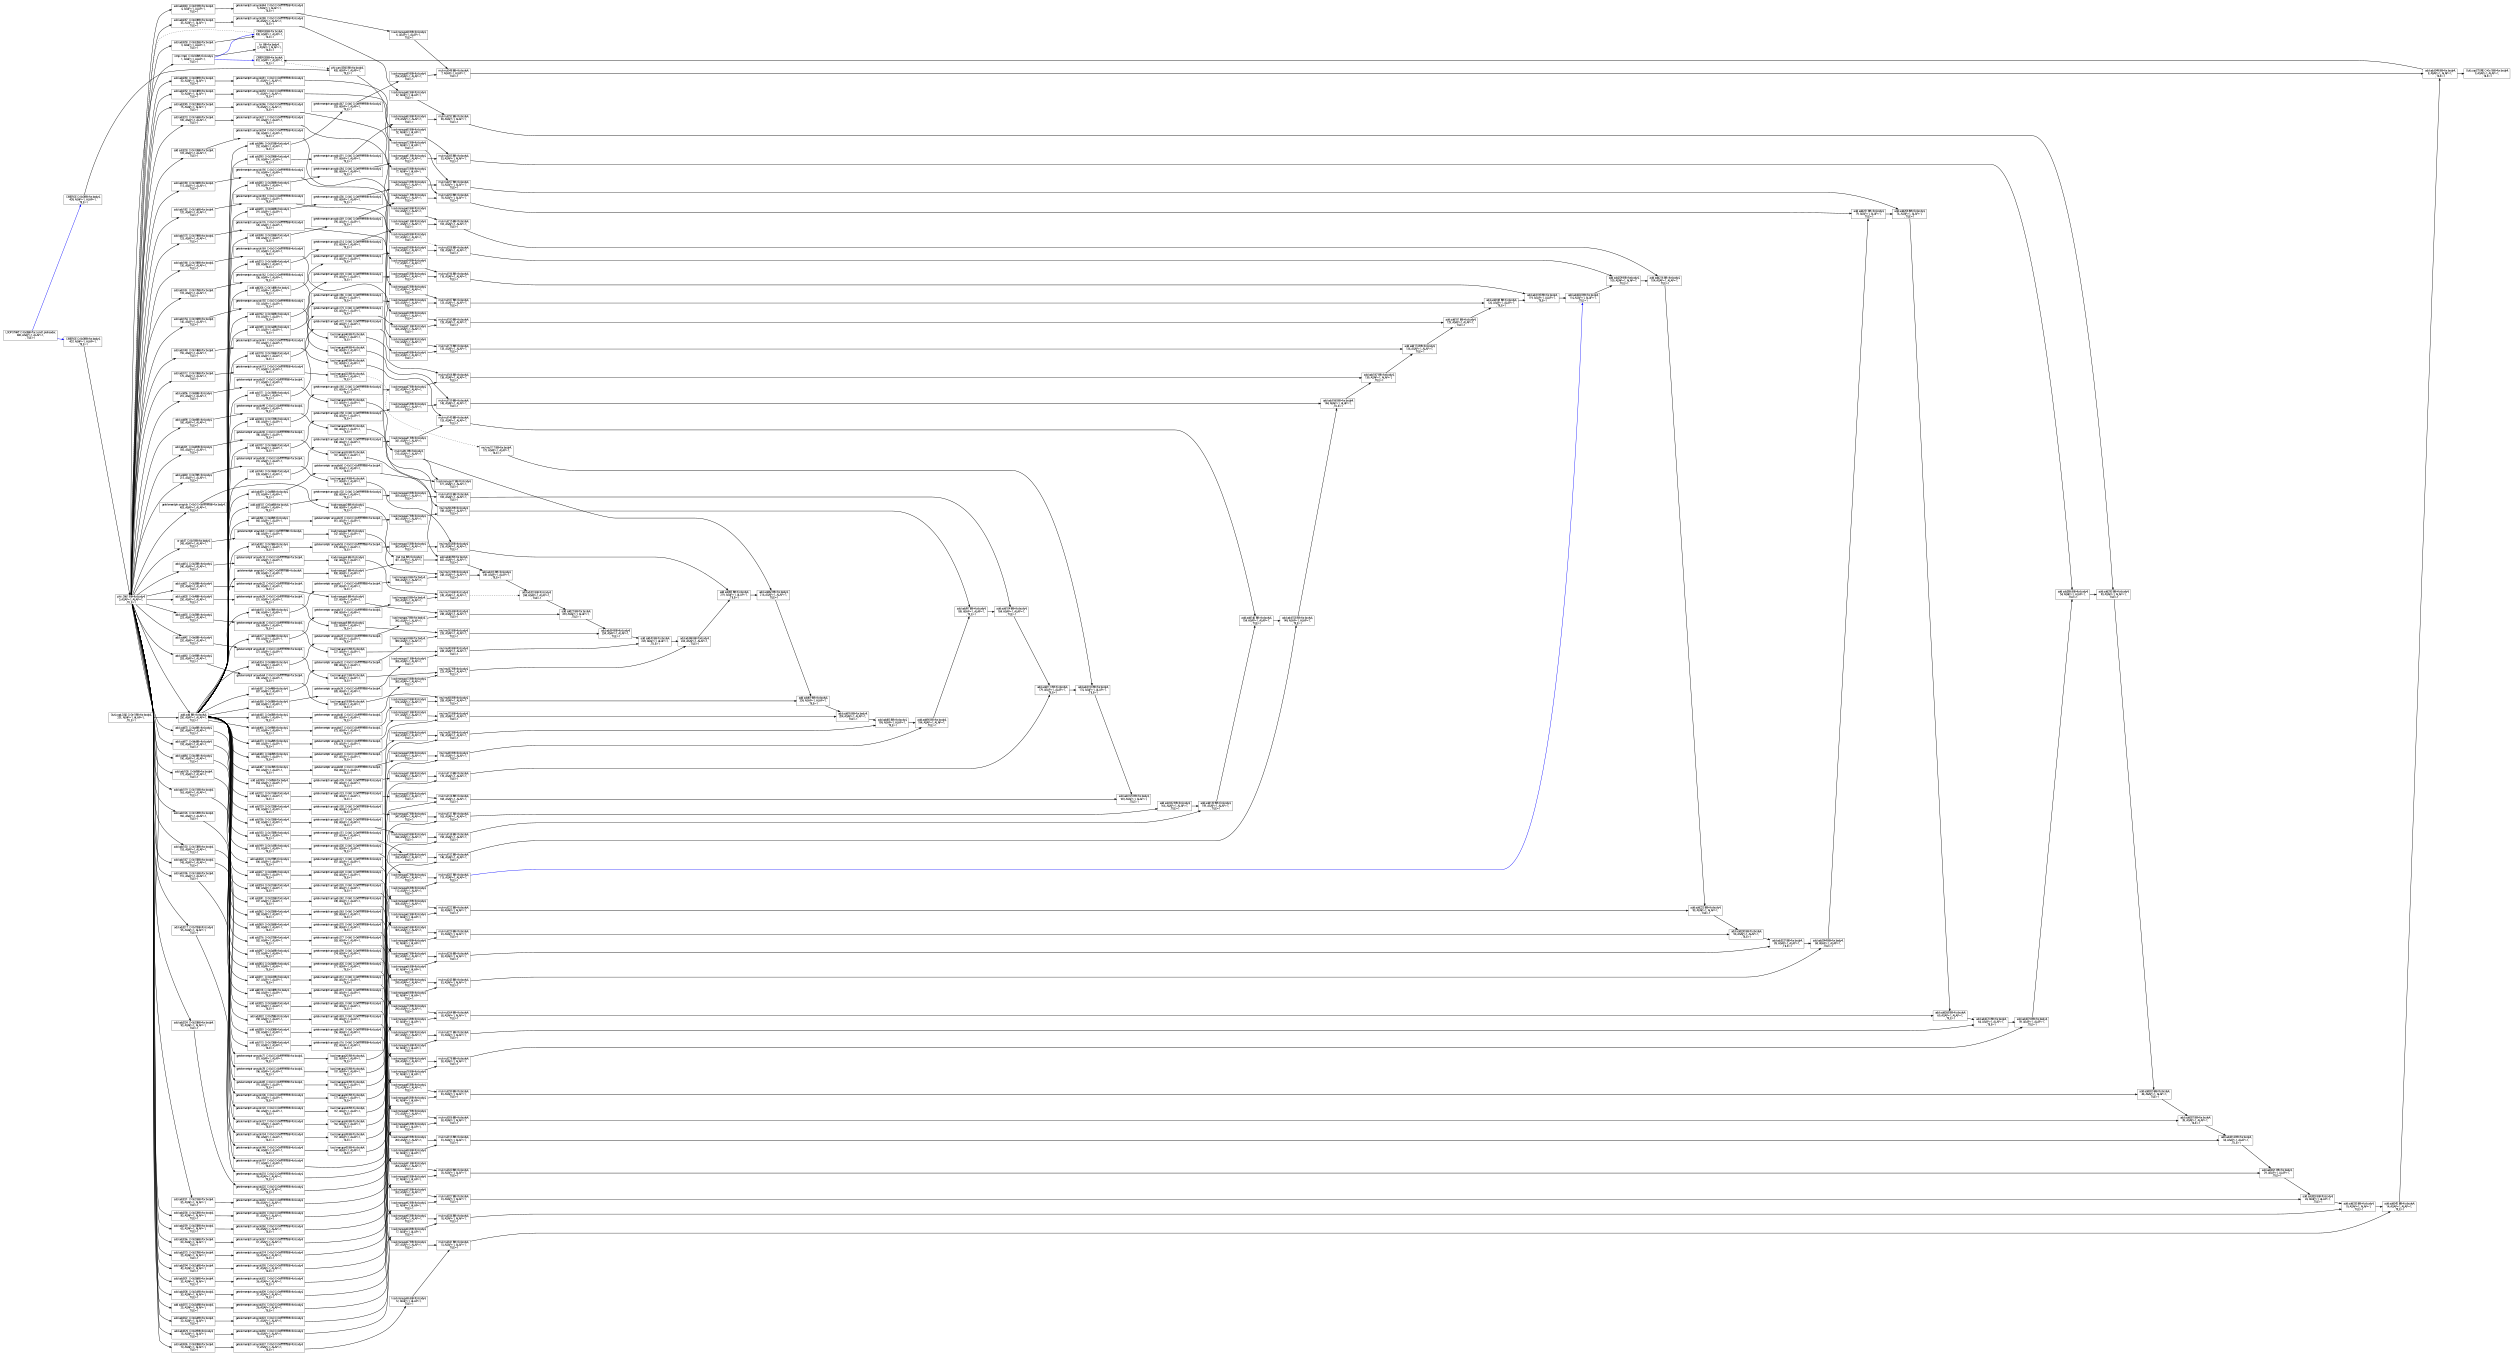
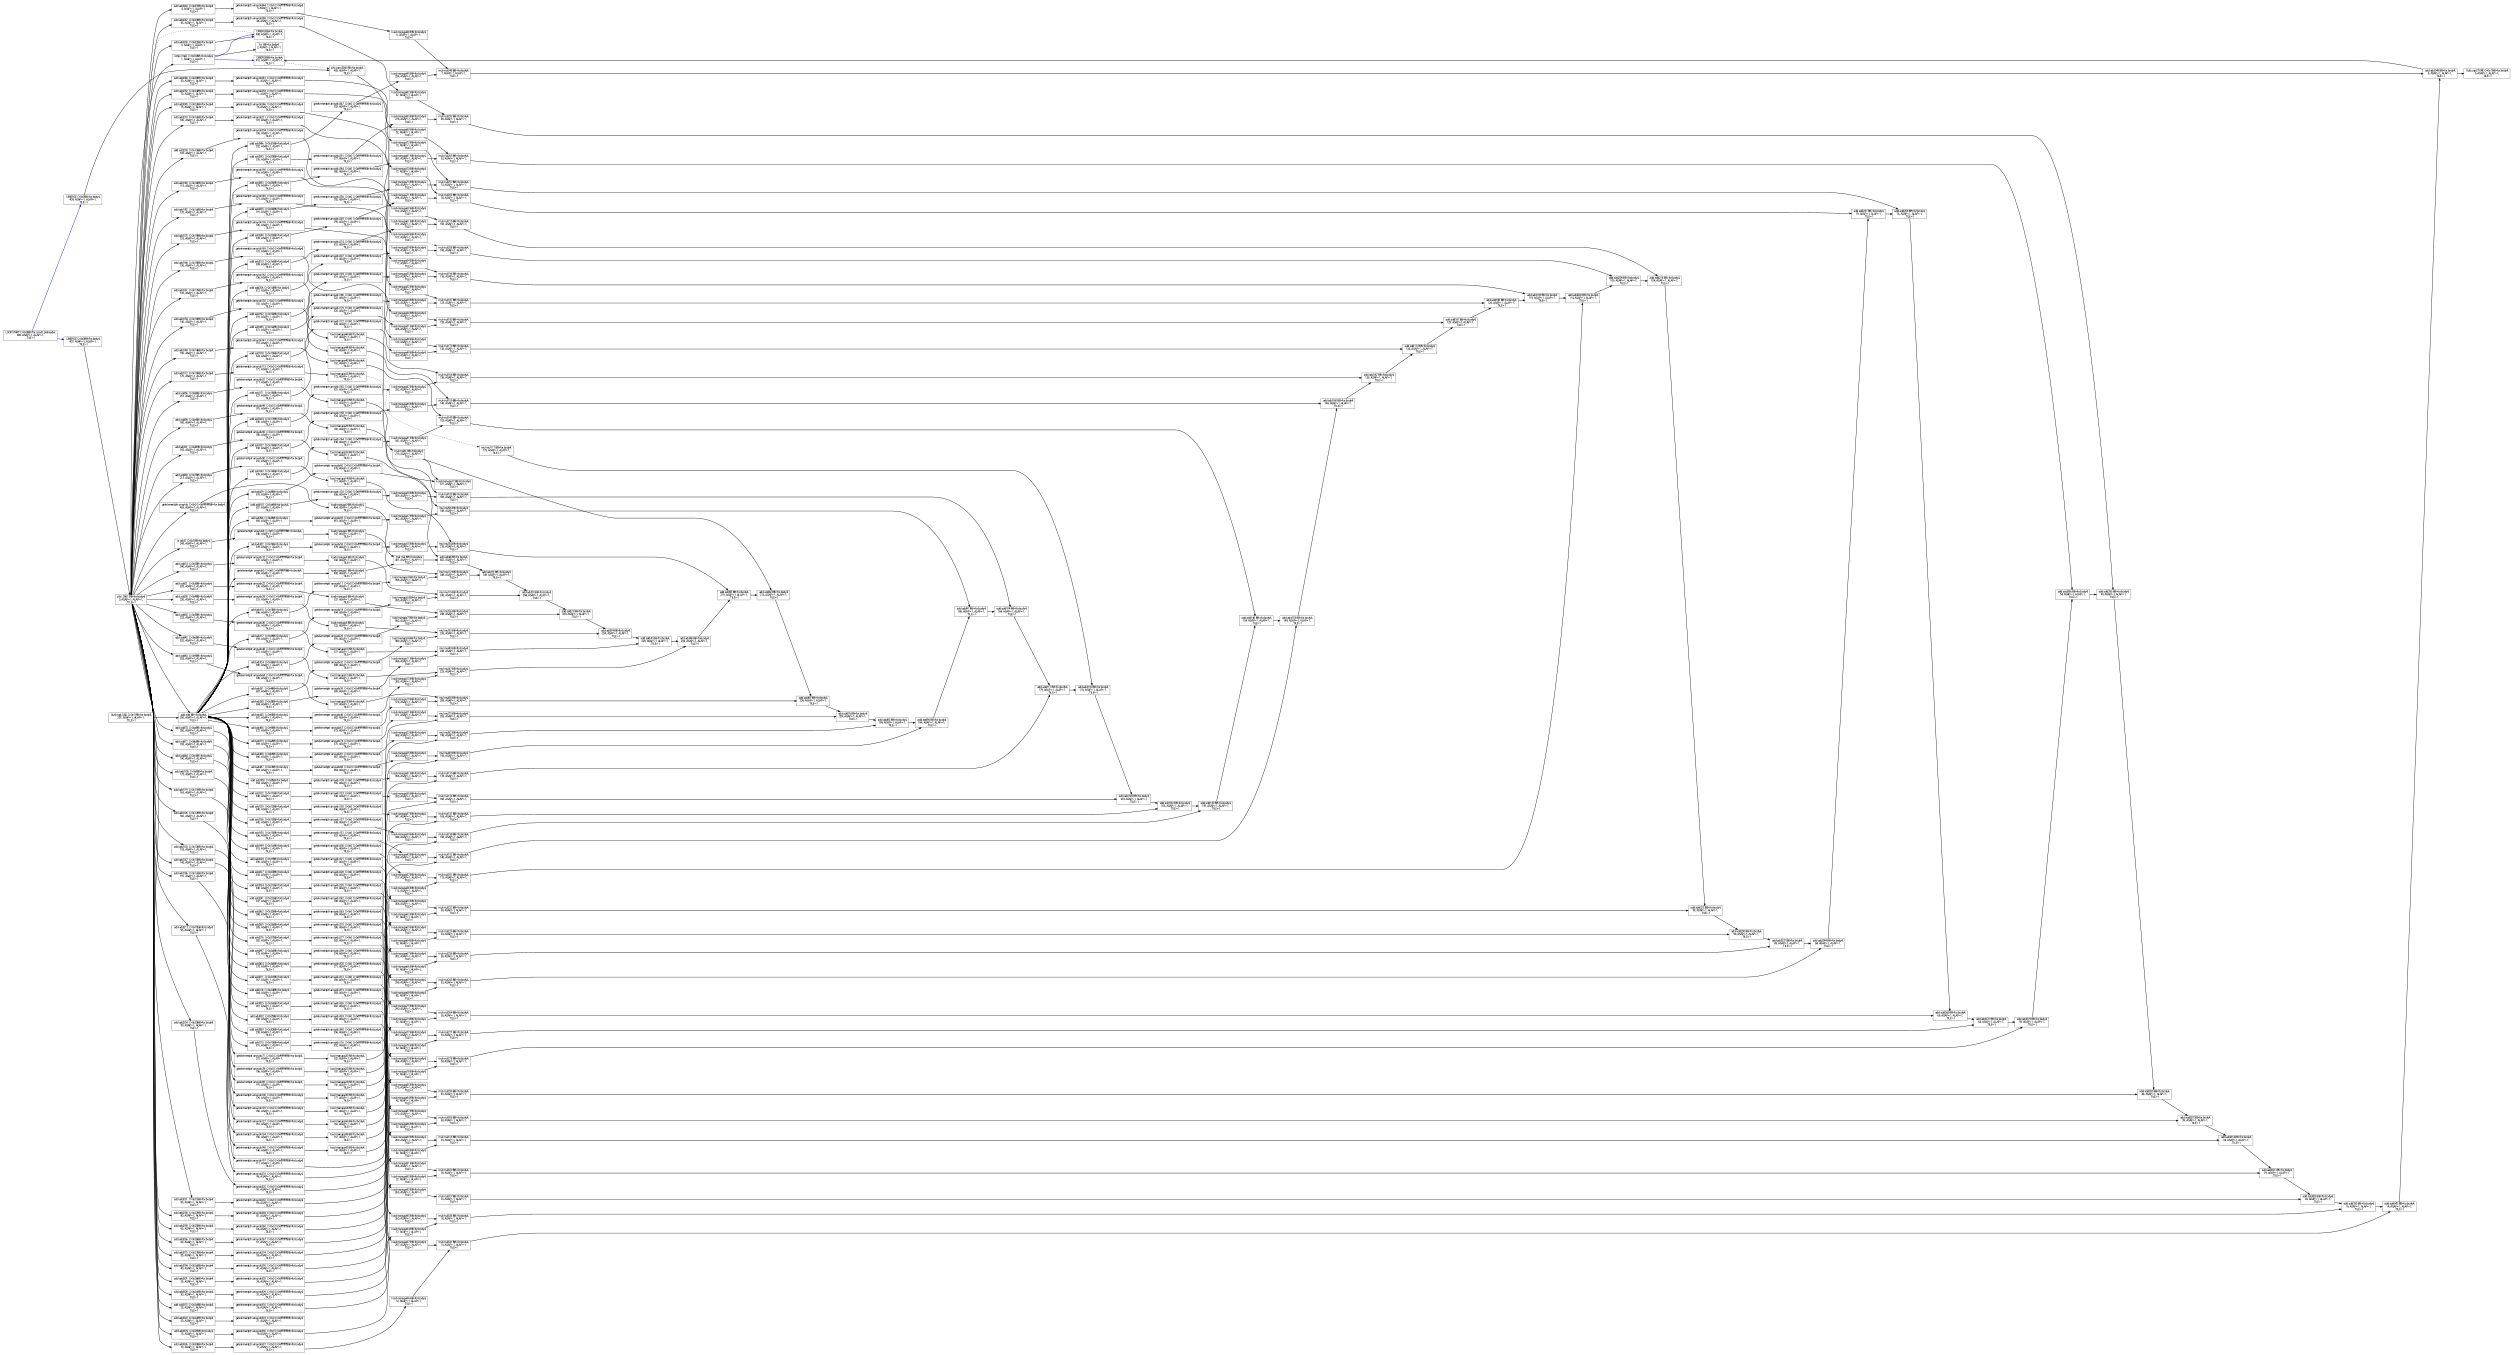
edge "mul mul19 BB=for.body4, 243, ASAP=-1, ALAP=-1, , TILE=-1" -> "add add20 BB=for.body4, 244, ASAP=-1, ALAP=-1, , TILE=-1": style dashed -> bold
edge "add add125 BB=for.body4, 169, ASAP=-1, ALAP=-1, , TILE=-1" -> "add add132 BB=for.body4, 164, ASAP=-1, ALAP=-1, , TILE=-1": added
edge "mul mul201 BB=for.body4, 113, ASAP=-1, ALAP=-1, , TILE=-1" -> "add add202 BB=for.body4, 114, ASAP=-1, ALAP=-1, , TILE=-1": color blue -> black
node "load manupa92 BB=for.body4, 22, ASAP=-1, ALAP=-1, , TILE=-1": removed
